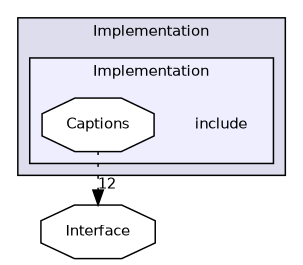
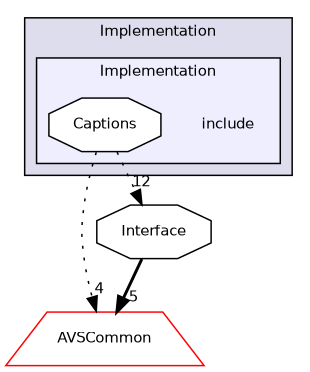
node "AVSCommon": added
